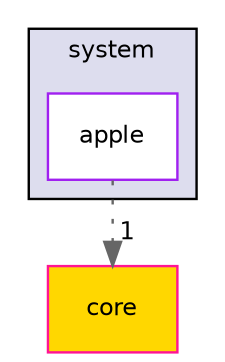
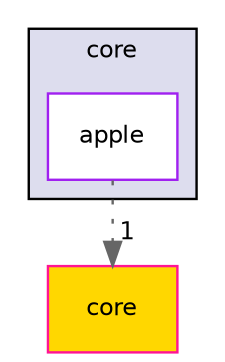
cluster "system": label "system" -> "core"
